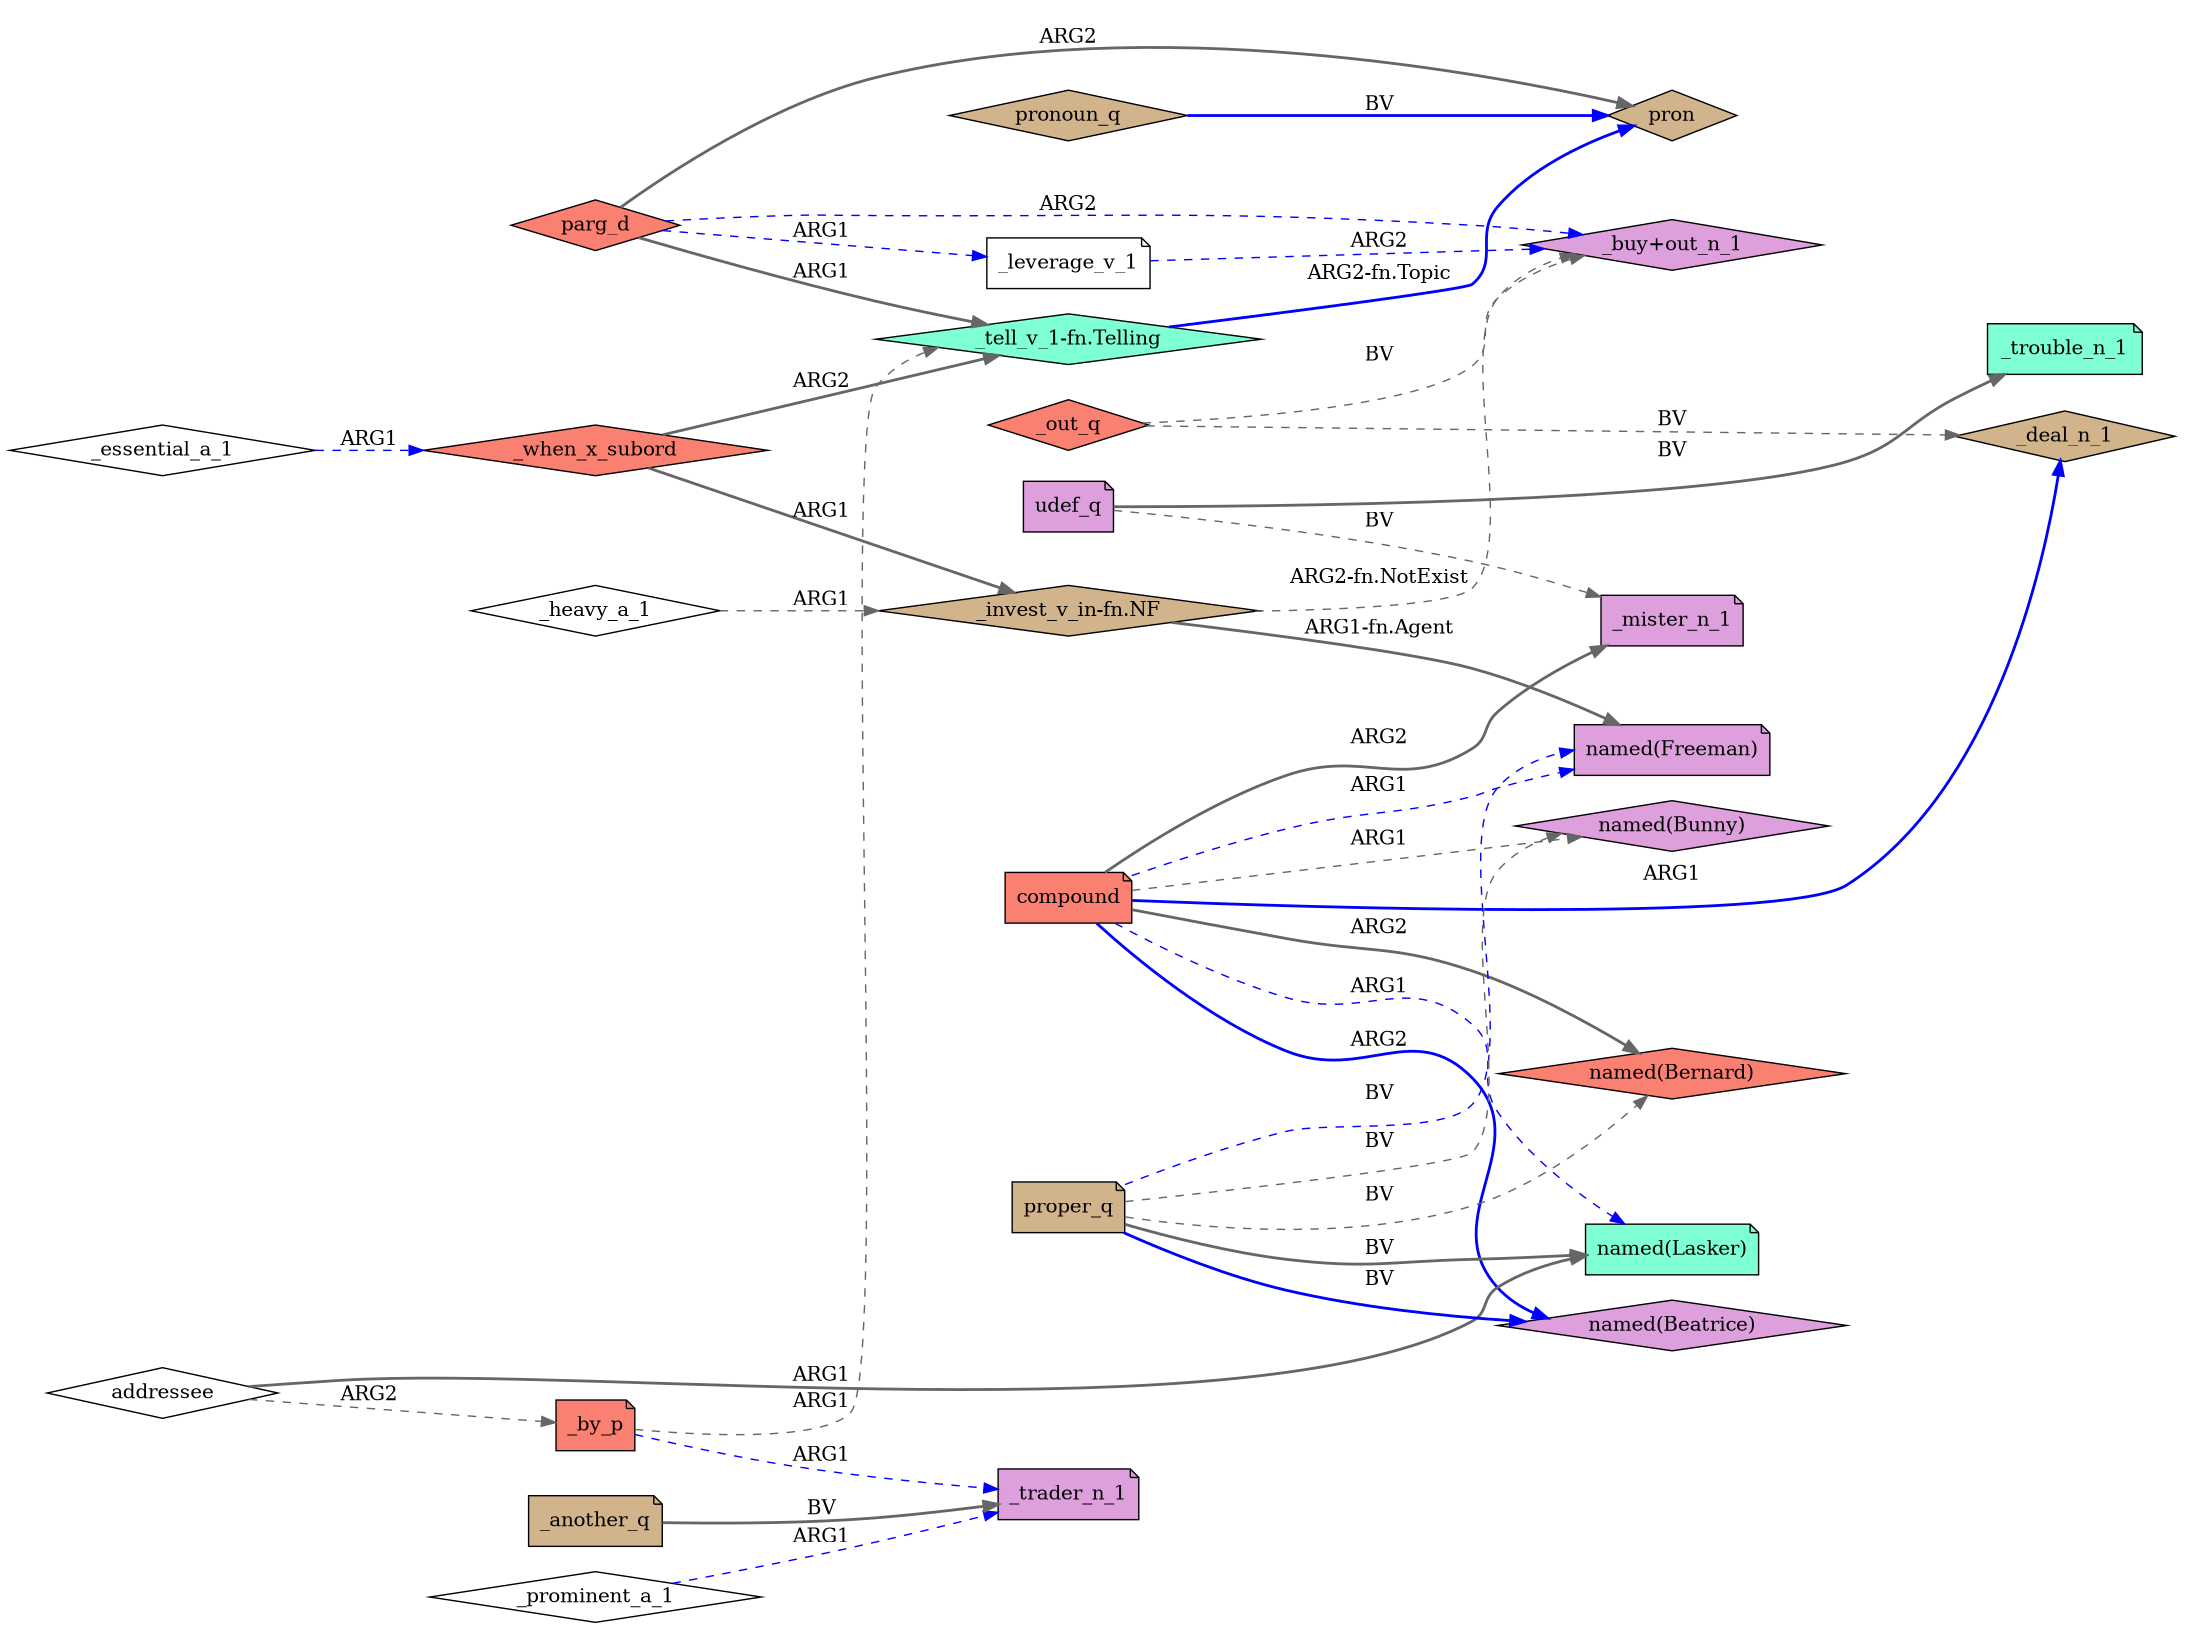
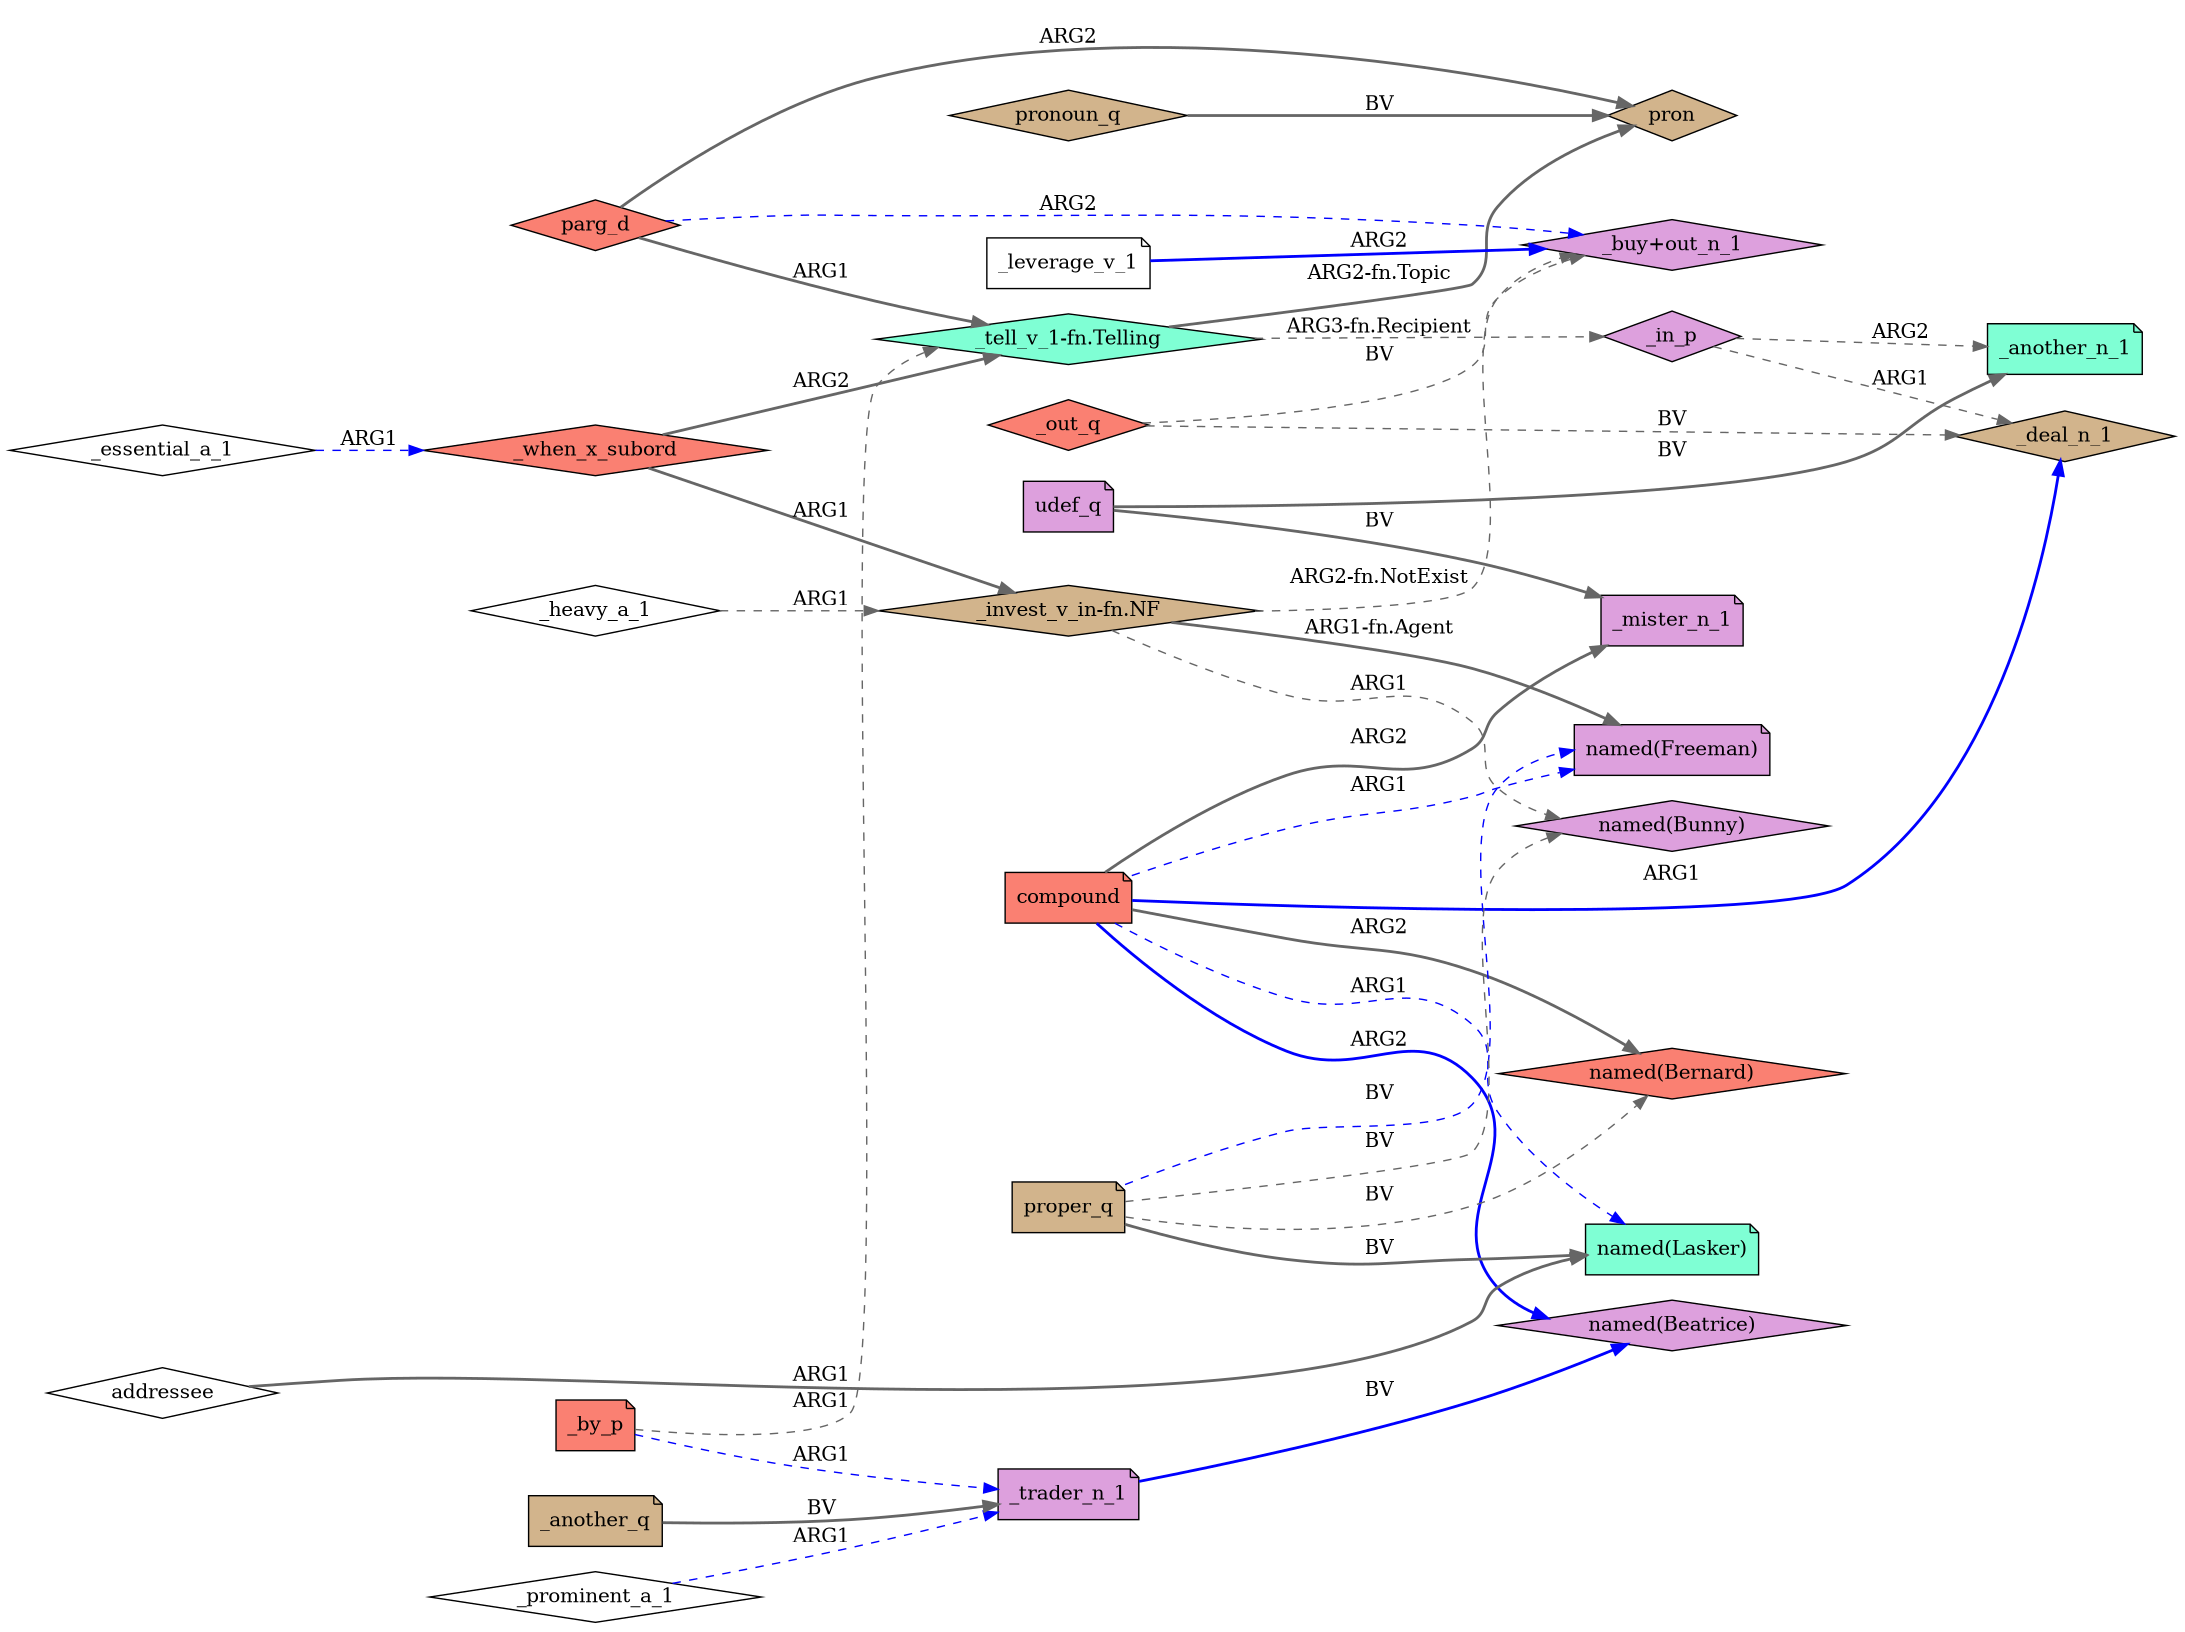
edge "pronoun_q" -> "pron": color blue -> gray40
edge "parg_d" -> "_leverage_v_1": removed, label "ARG1"
edge "_leverage_v_1" -> "_buy+out_n_1": style dashed -> bold
edge "_tell_v_1-fn.Telling" -> "pron": color blue -> gray40
node "_in_p": added
node "_trouble_n_1": label "_trouble_n_1" -> "_another_n_1"
edge "udef_q" -> "_mister_n_1": style dashed -> bold
edge "compound" -> "named(Bunny)": now "_invest_v_in-fn.NF" -> "named(Bunny)"
edge "proper_q" -> "named(Beatrice)": now "_trader_n_1" -> "named(Beatrice)"
edge "addressee" -> "_by_p": removed, label "ARG2"
